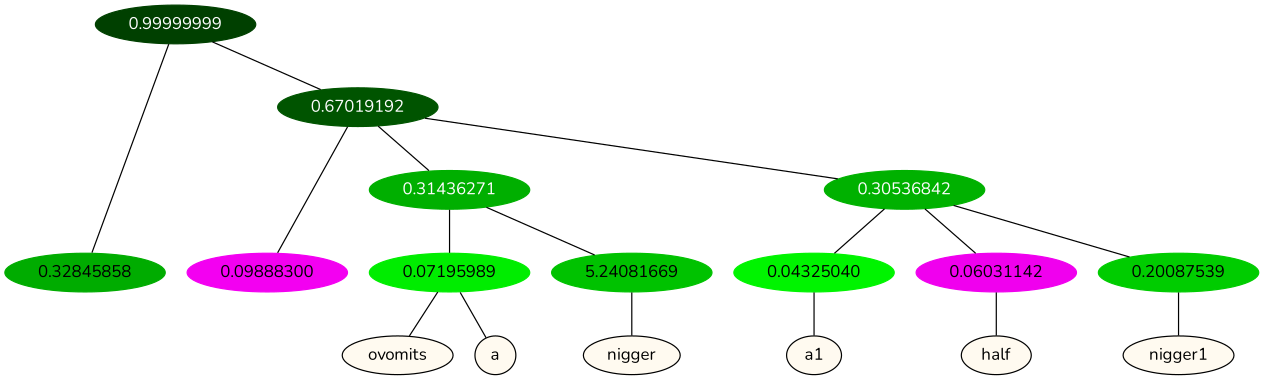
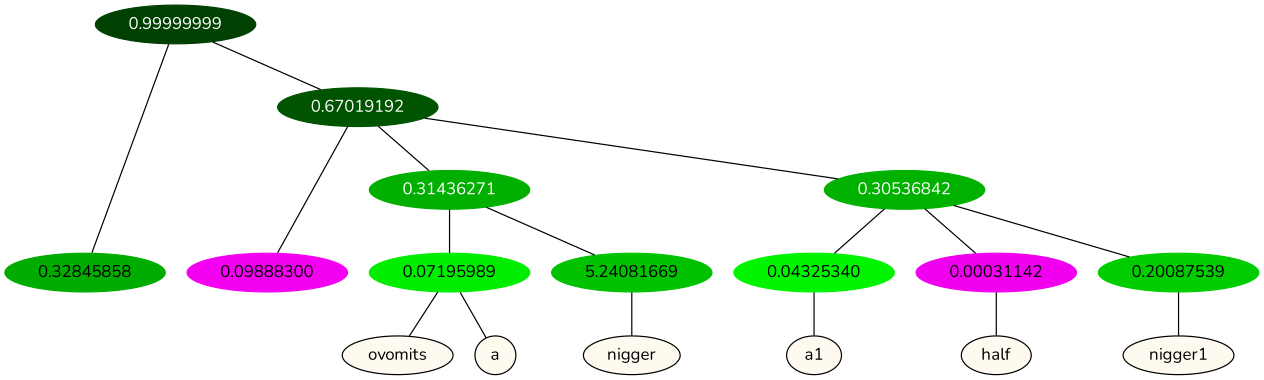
node "0.04325040": label "0.04325040" -> "0.04325340"
node "0.06031142": label "0.06031142" -> "0.00031142"
